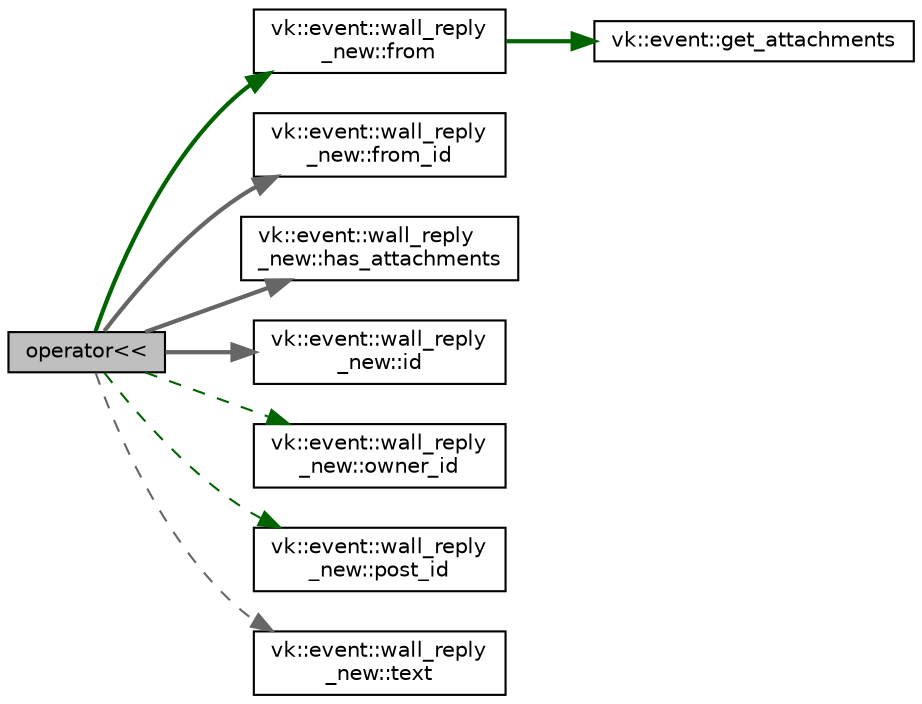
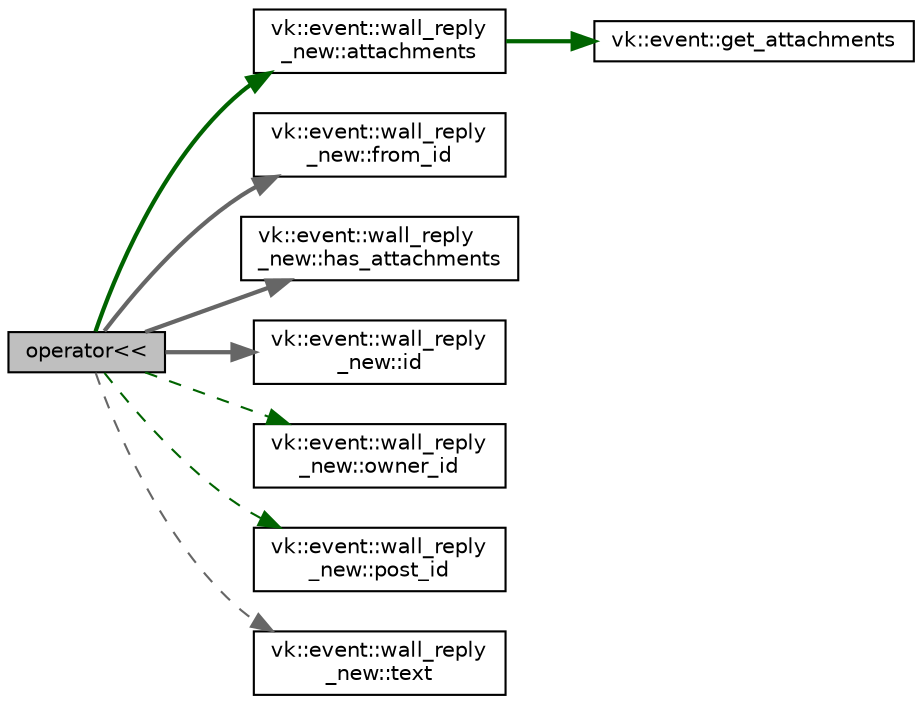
node "vk::event::wall_reply _new::from": label "vk::event::wall_reply _new::from" -> "vk::event::wall_reply _new::attachments"
